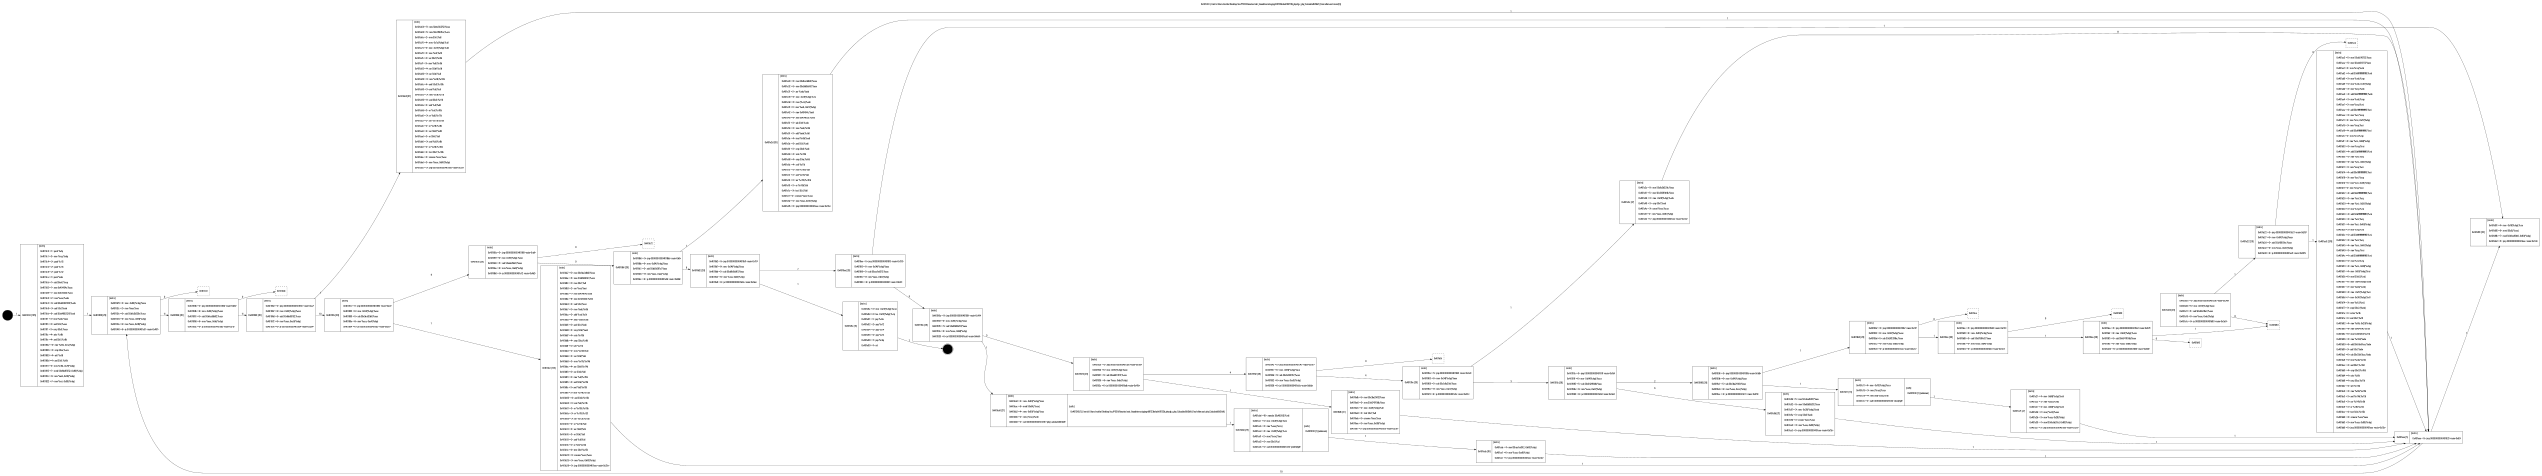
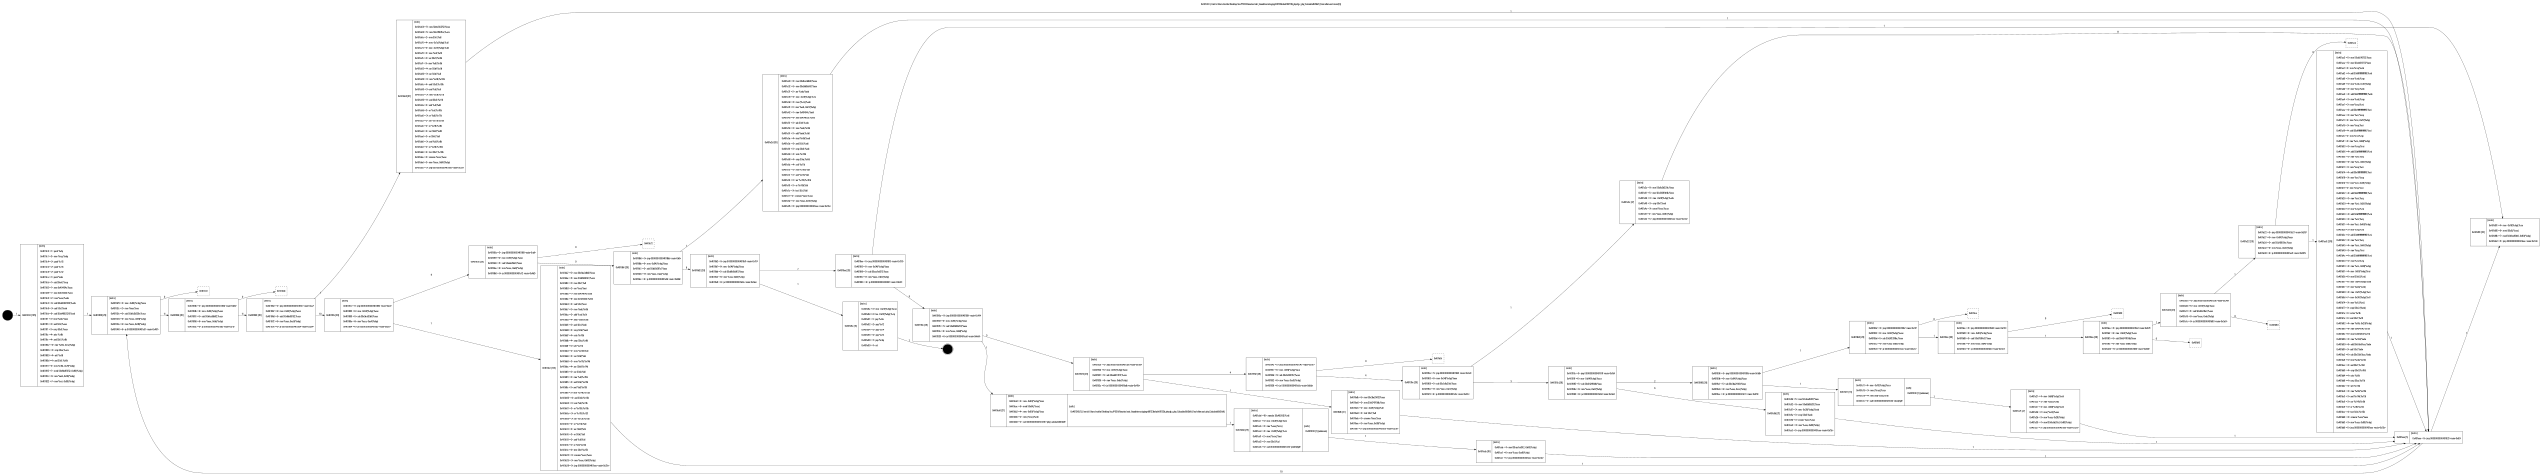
edge "0x4019ea [28]" -> "0x401d80": now "0x4019ea [28]" -> "0x401a06 [28]"
